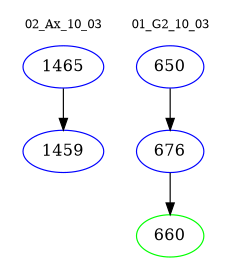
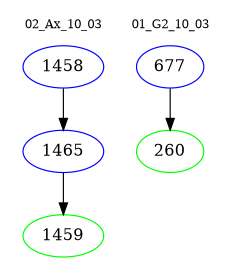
node "1458": added
node "650": removed
node "1459": color blue -> green
node "676": label "676" -> "677"
node "660": label "660" -> "260"
